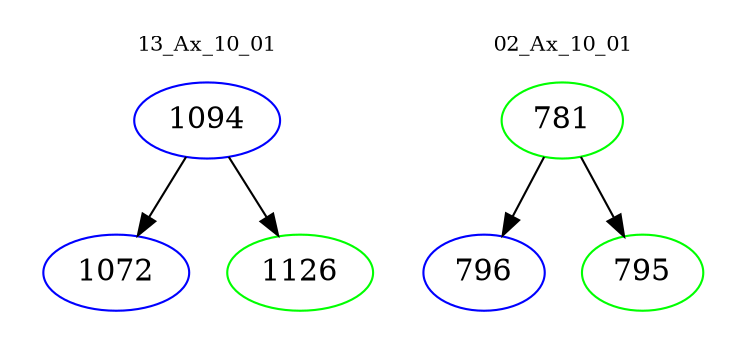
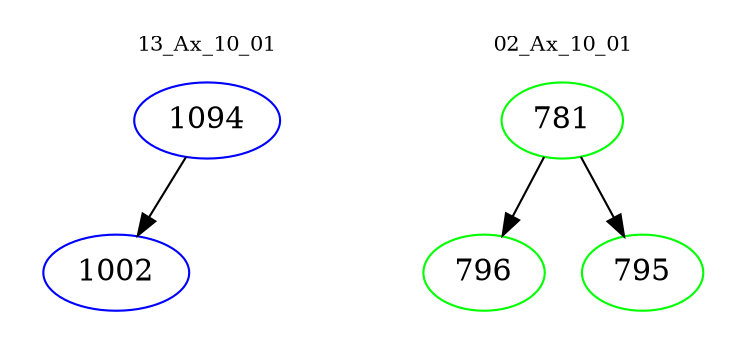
node "1072": label "1072" -> "1002"
node "1126": removed
node "796": color blue -> green
